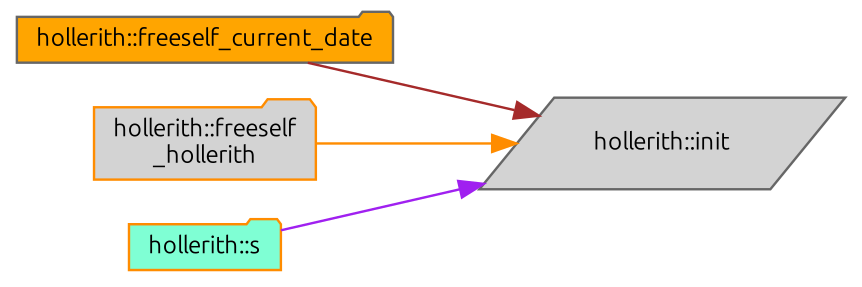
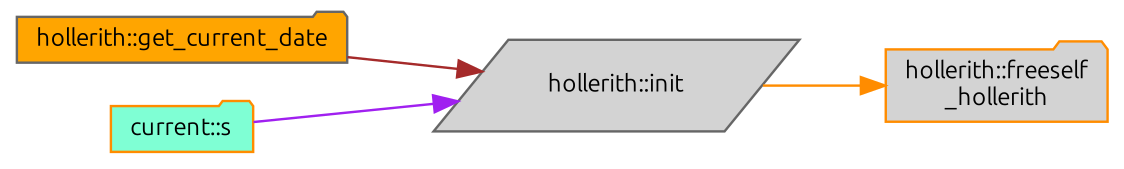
node "hollerith::freeself_current_date": label "hollerith::freeself_current_date" -> "hollerith::get_current_date"
edge "hollerith::freeself _hollerith" -> "hollerith::init": reversed
node "hollerith::s": label "hollerith::s" -> "current::s"
